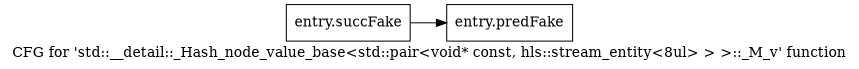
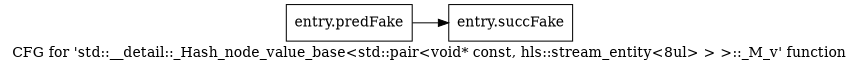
edge "entry.succFake" -> "entry.predFake": reversed
